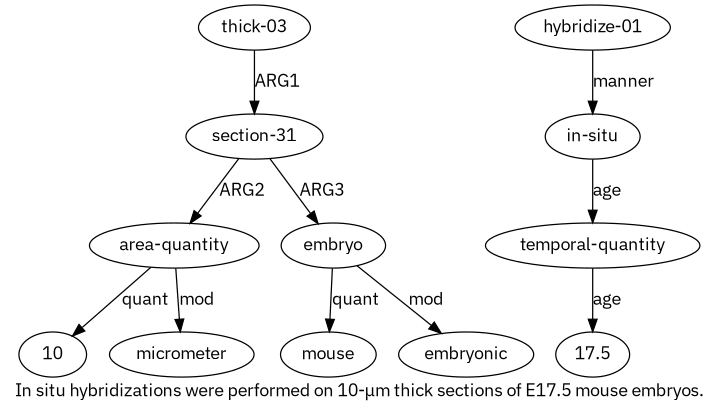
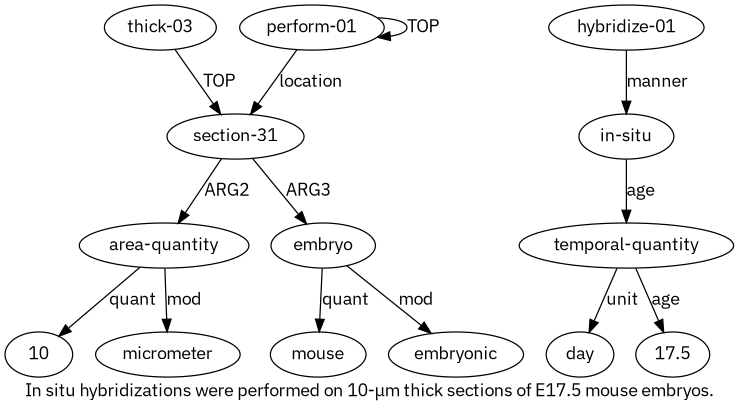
node "perform-01": added
edge "thick-03" -> "section-31": label "ARG1" -> "TOP"
node "day": added
